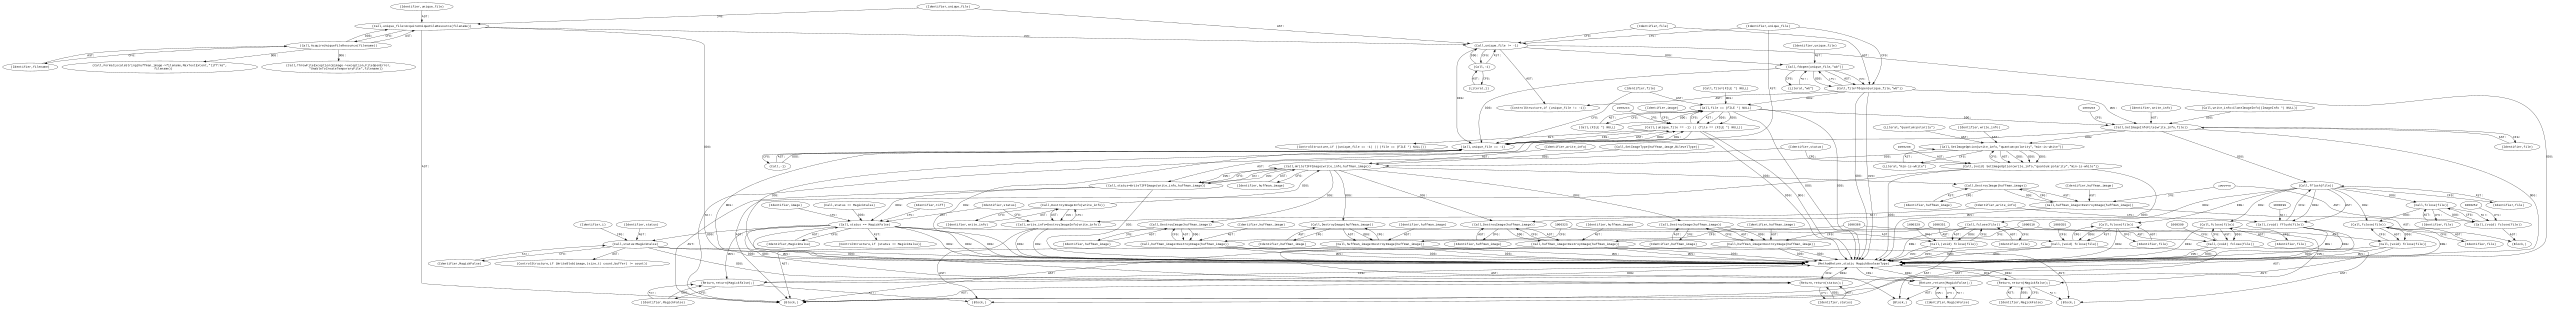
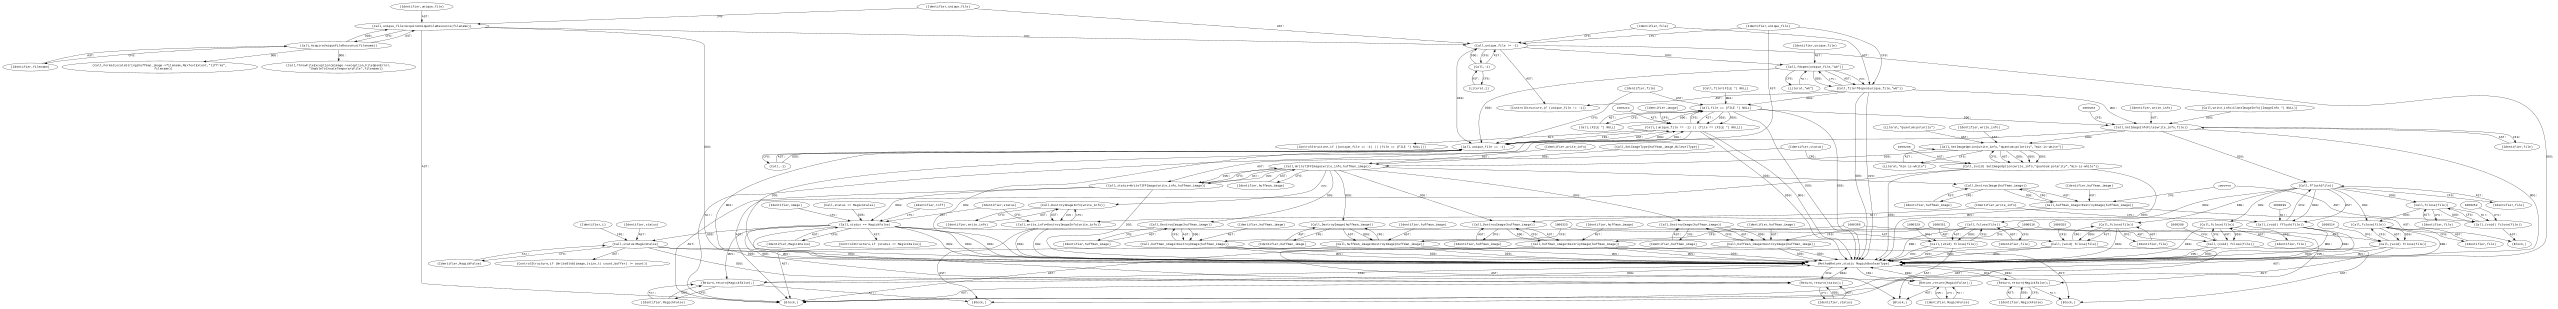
edge "1000245" -> "(Call,(unique_file == -1) || (file == (FILE *) NULL))": label "CFG: " -> "AST: "
edge "(Call,DestroyImageInfo(write_info))" -> "(Call,WriteTIFFImage(write_info,huffman_image))": reversed
node "1000514": added
